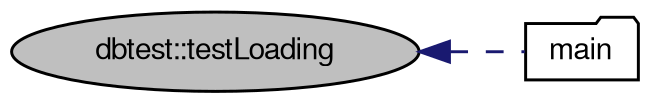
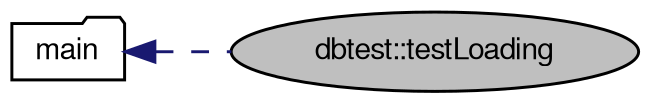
edge "main" -> "dbtest::testLoading": reversed
